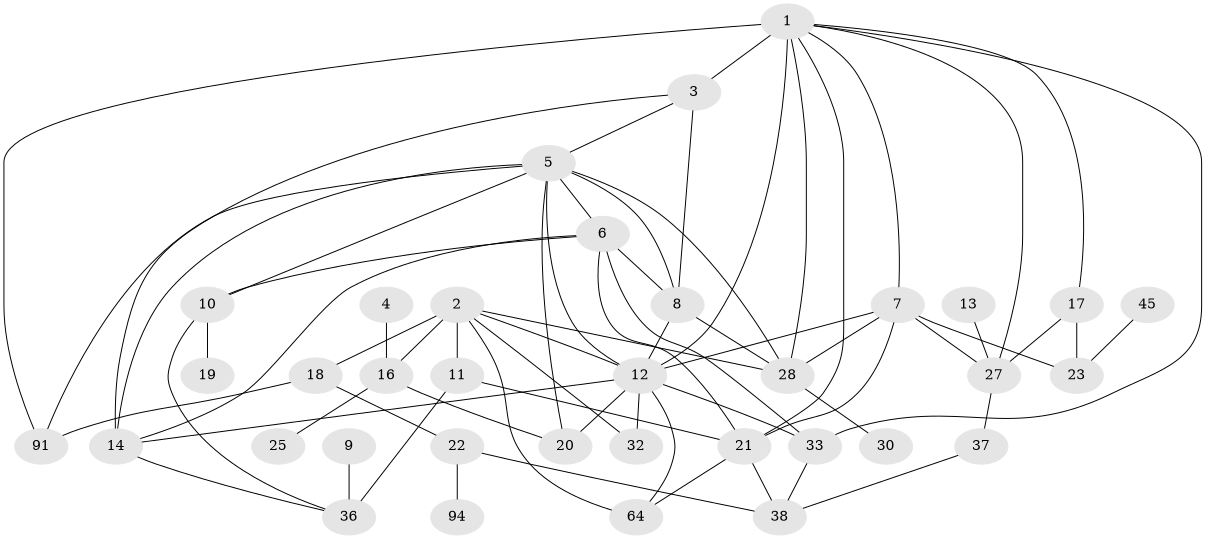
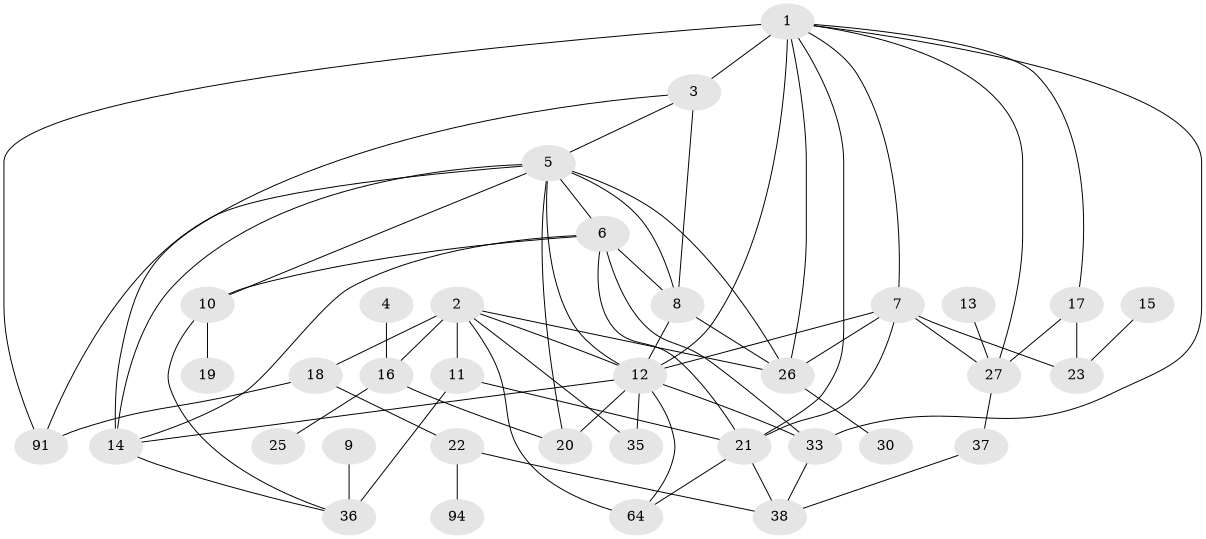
node "45": label "45" -> "15"
node "28": label "28" -> "26"
node "32": label "32" -> "35"
